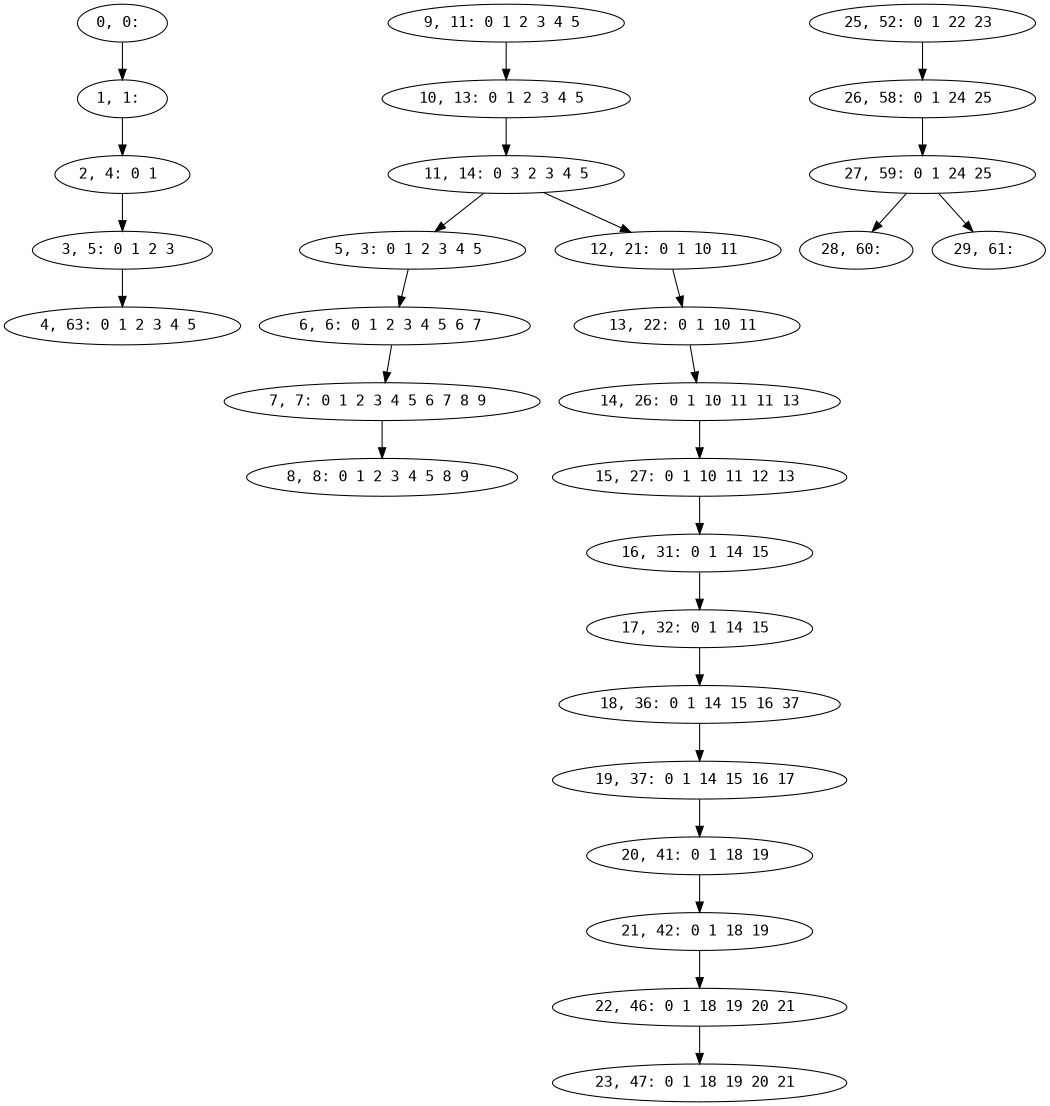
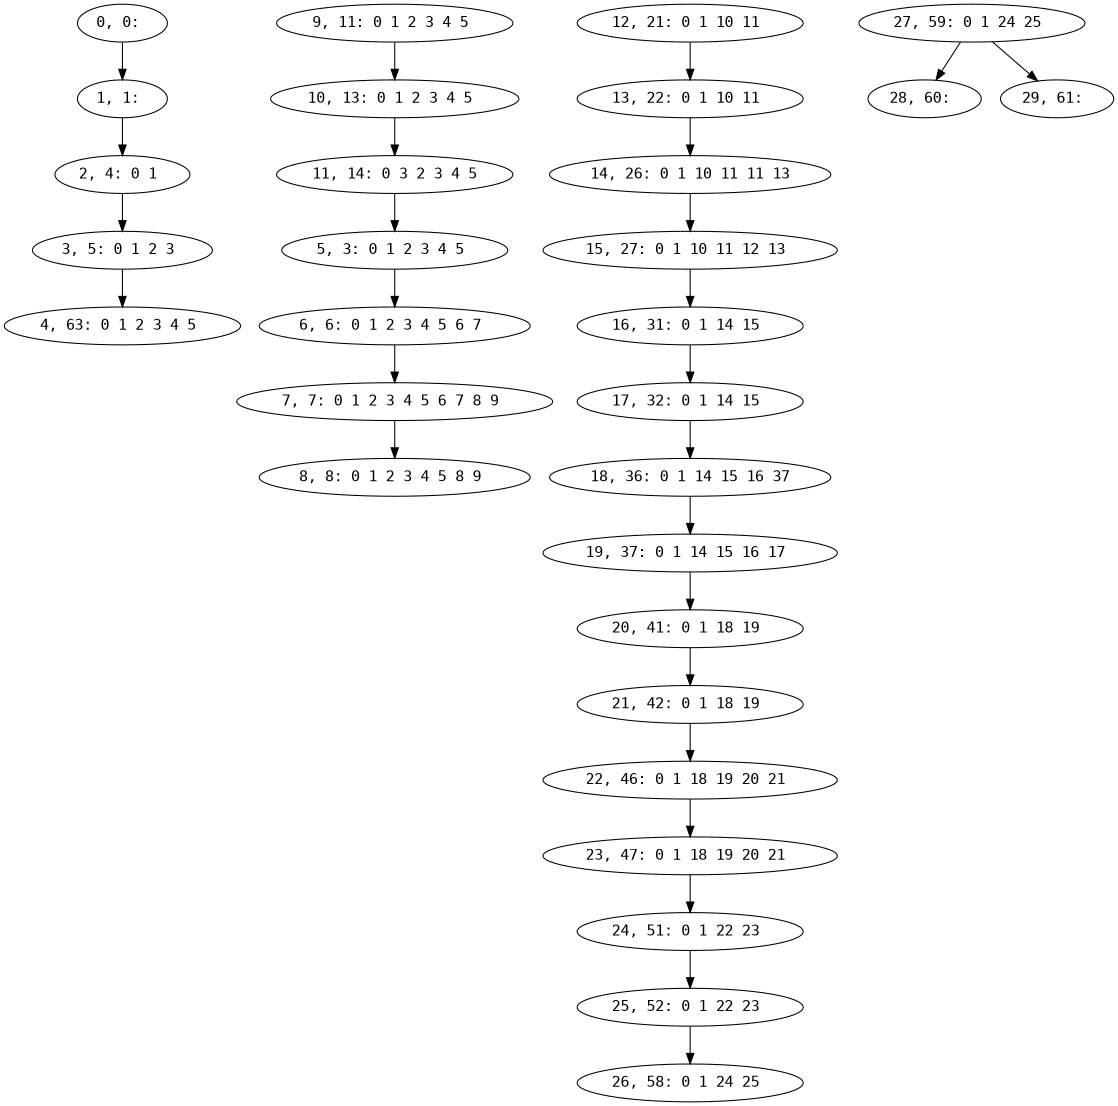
edge "26, 58: 0 1 24 25" -> "27, 59: 0 1 24 25": removed
edge "11, 14: 0 3 2 3 4 5" -> "12, 21: 0 1 10 11": removed
node "24, 51: 0 1 22 23": added
